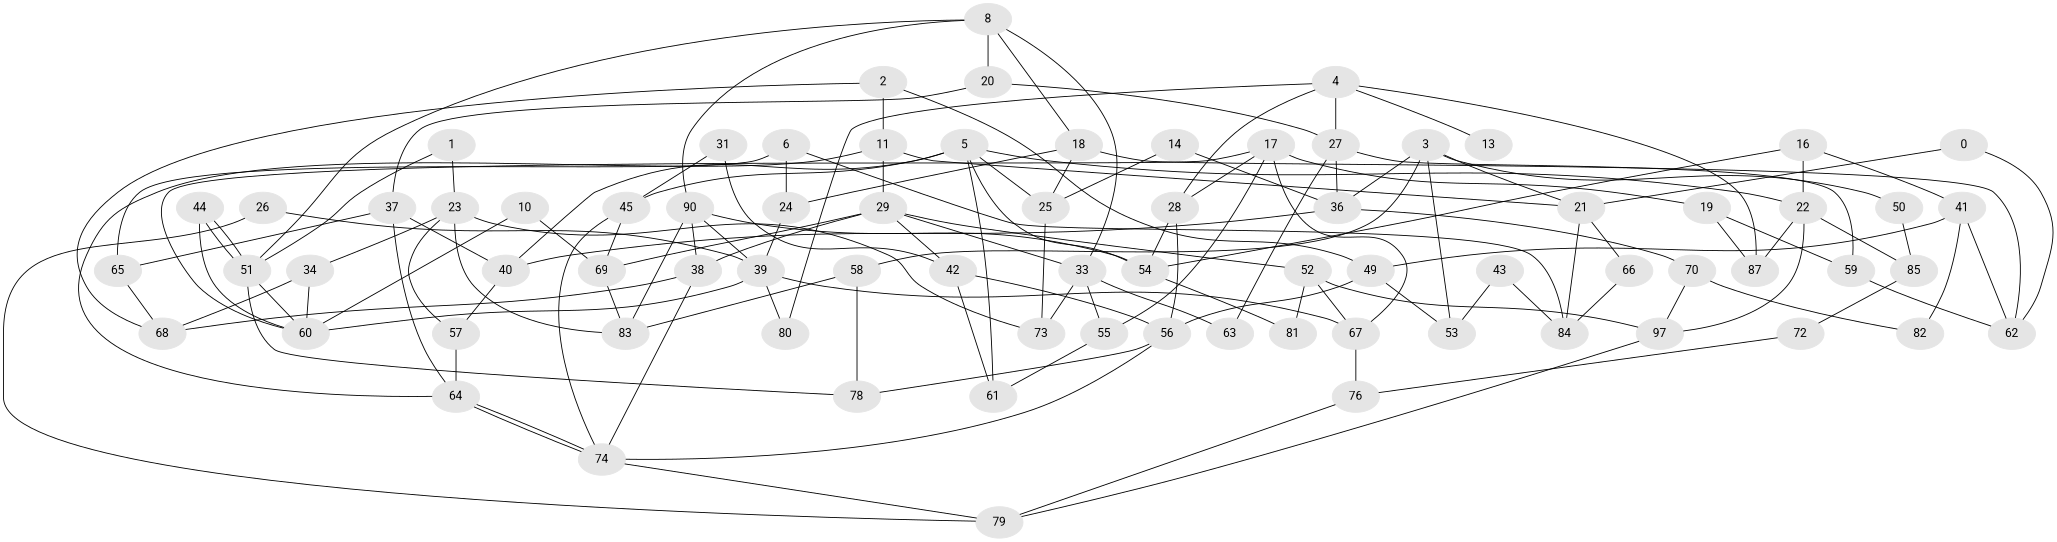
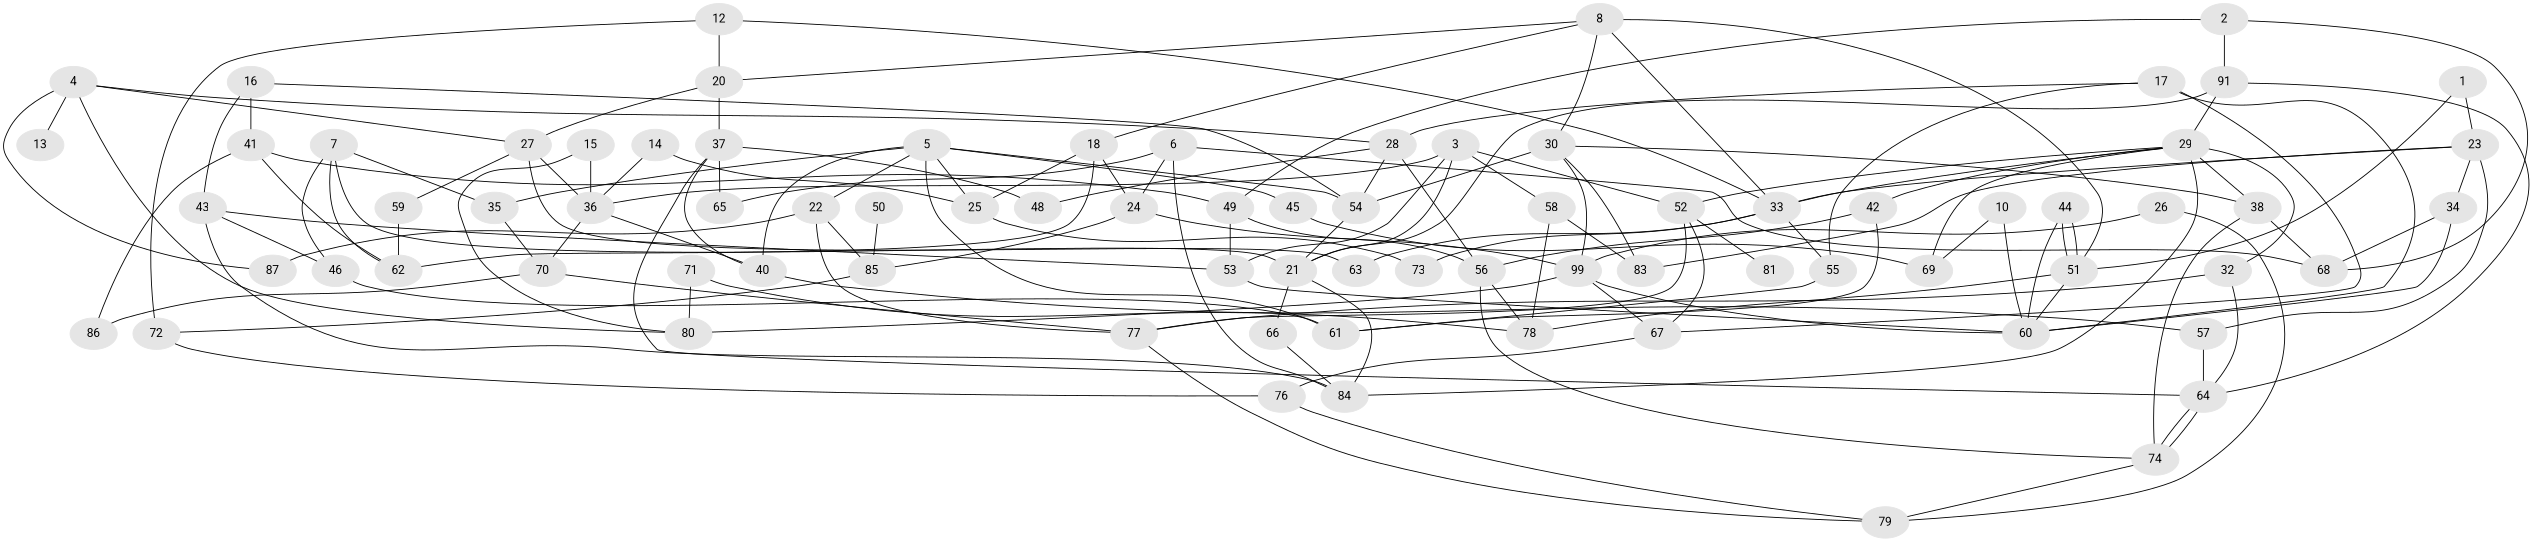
node "12": added
node "15": added
node "31": removed
node "11": label "11" -> "91"
node "0": label "0" -> "7"
edge "16" -- "22": now "16" -- "43"
edge "3" -- "50": now "3" -- "52"
node "35": added
node "90": label "90" -> "30"
node "48": added
node "19": removed
edge "23" -- "73": now "23" -- "33"
edge "24" -- "85": added
node "46": added
node "71": added
node "39": label "39" -> "99"
node "32": added
edge "65" -- "68": now "6" -- "68"
edge "69" -- "83": removed
edge "54" -- "81": now "54" -- "21"
edge "53" -- "60": added
edge "45" -- "74": removed
node "97": label "97" -> "77"
node "82": label "82" -> "86"
edge "29" -- "84": added
